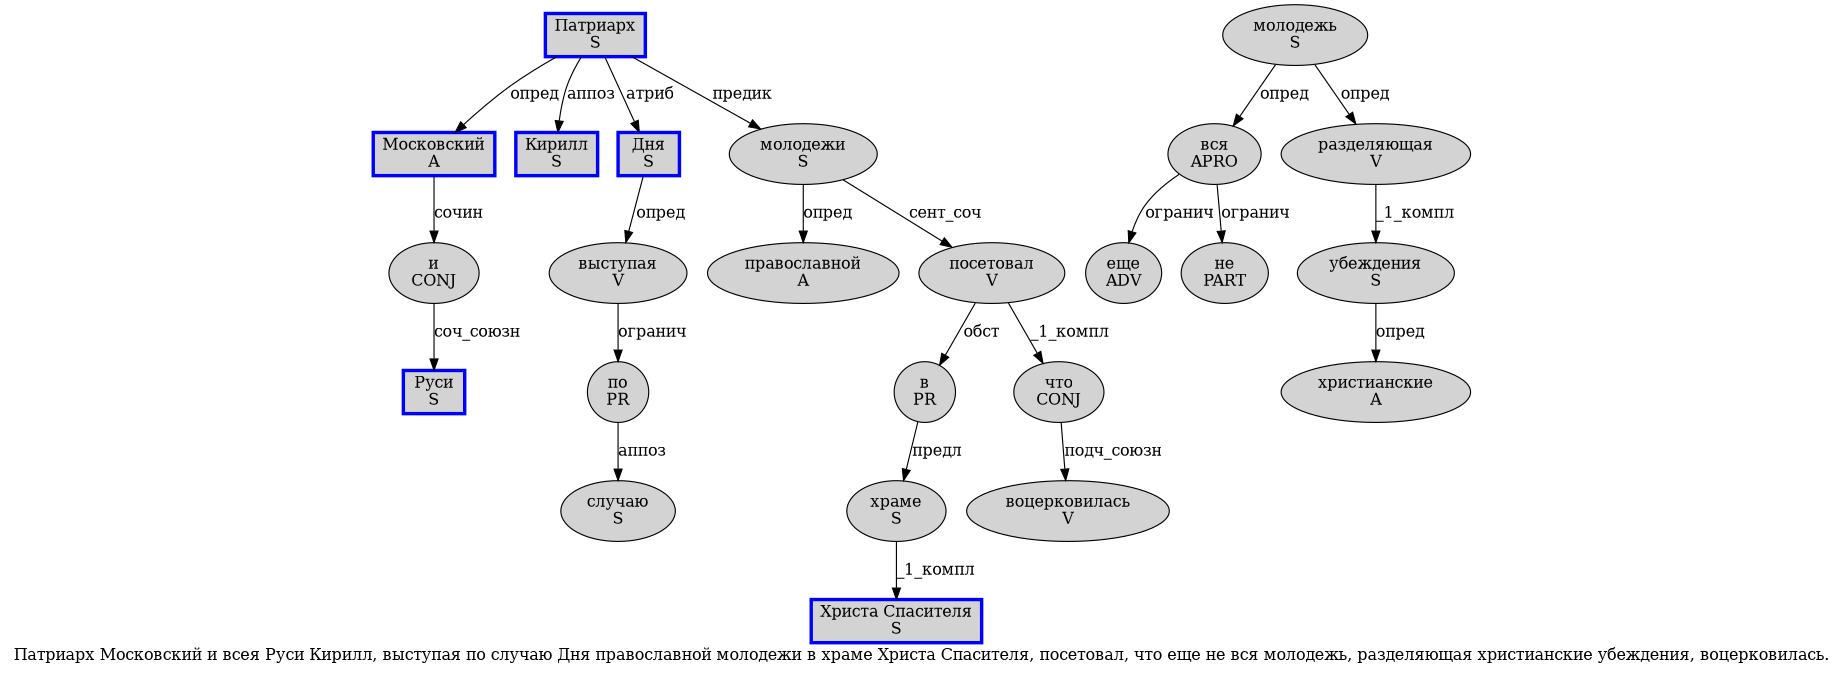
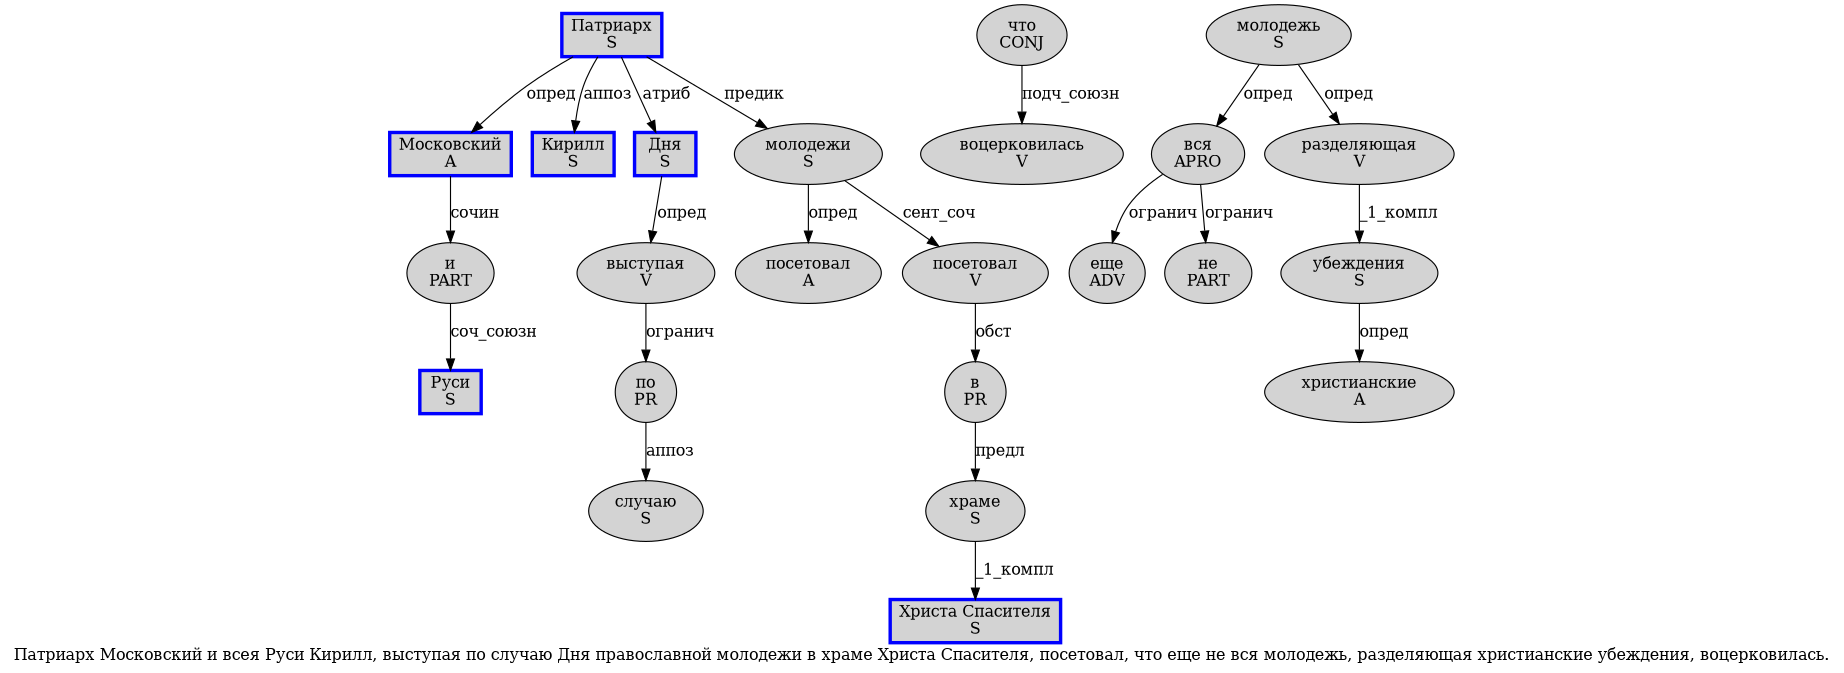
node "и CONJ": label "и CONJ" -> "и PART"
node "православной A": label "православной A" -> "посетовал A"
edge "посетовал V" -> "что CONJ": removed, label "_1_компл"
